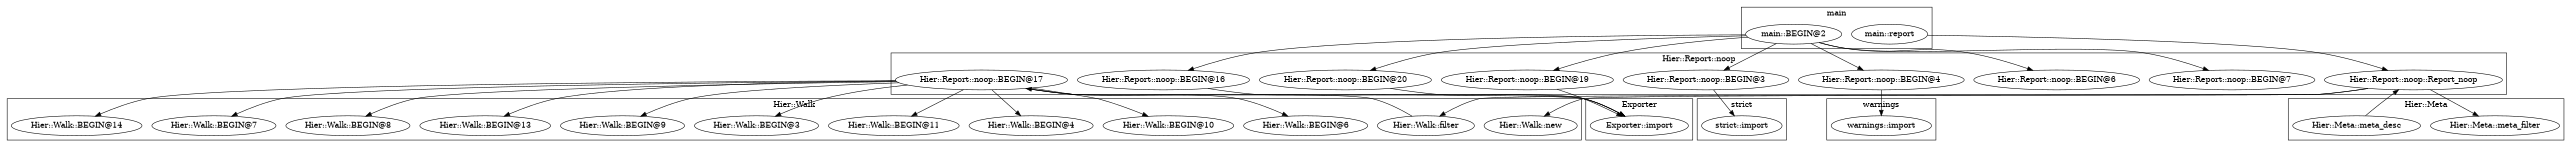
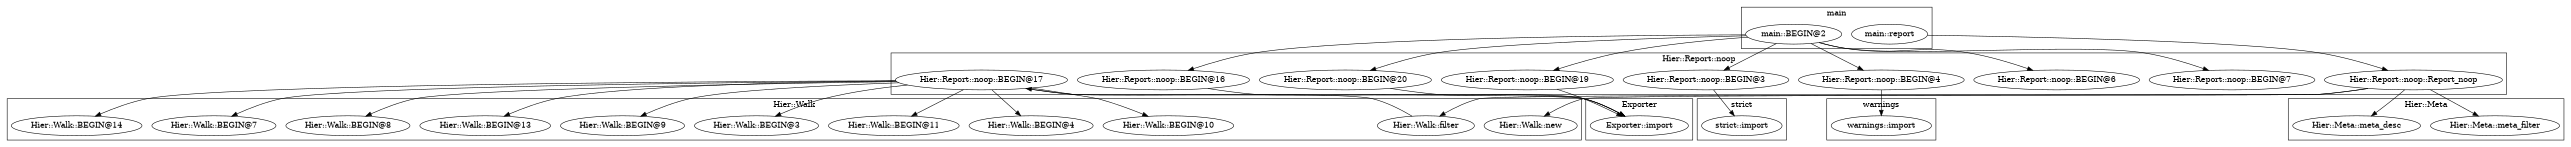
edge "Hier::Meta::meta_desc" -> "Hier::Report::noop::Report_noop": reversed
node "Hier::Walk::BEGIN@6": removed
